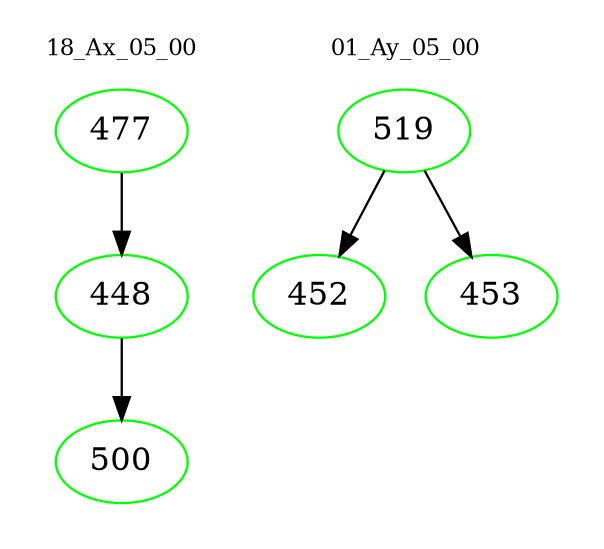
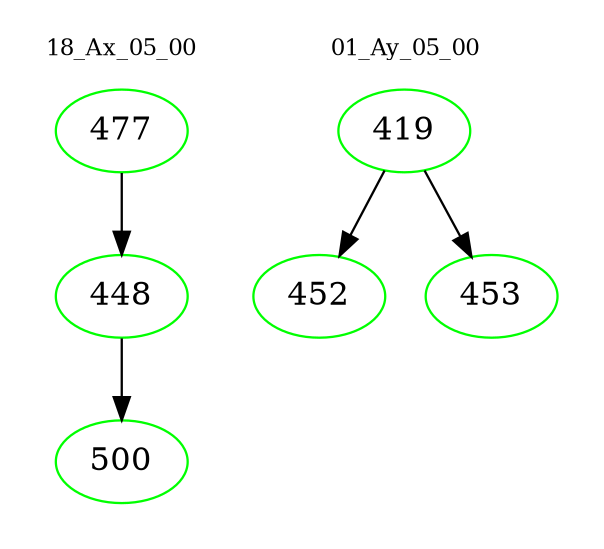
node "519": label "519" -> "419"
